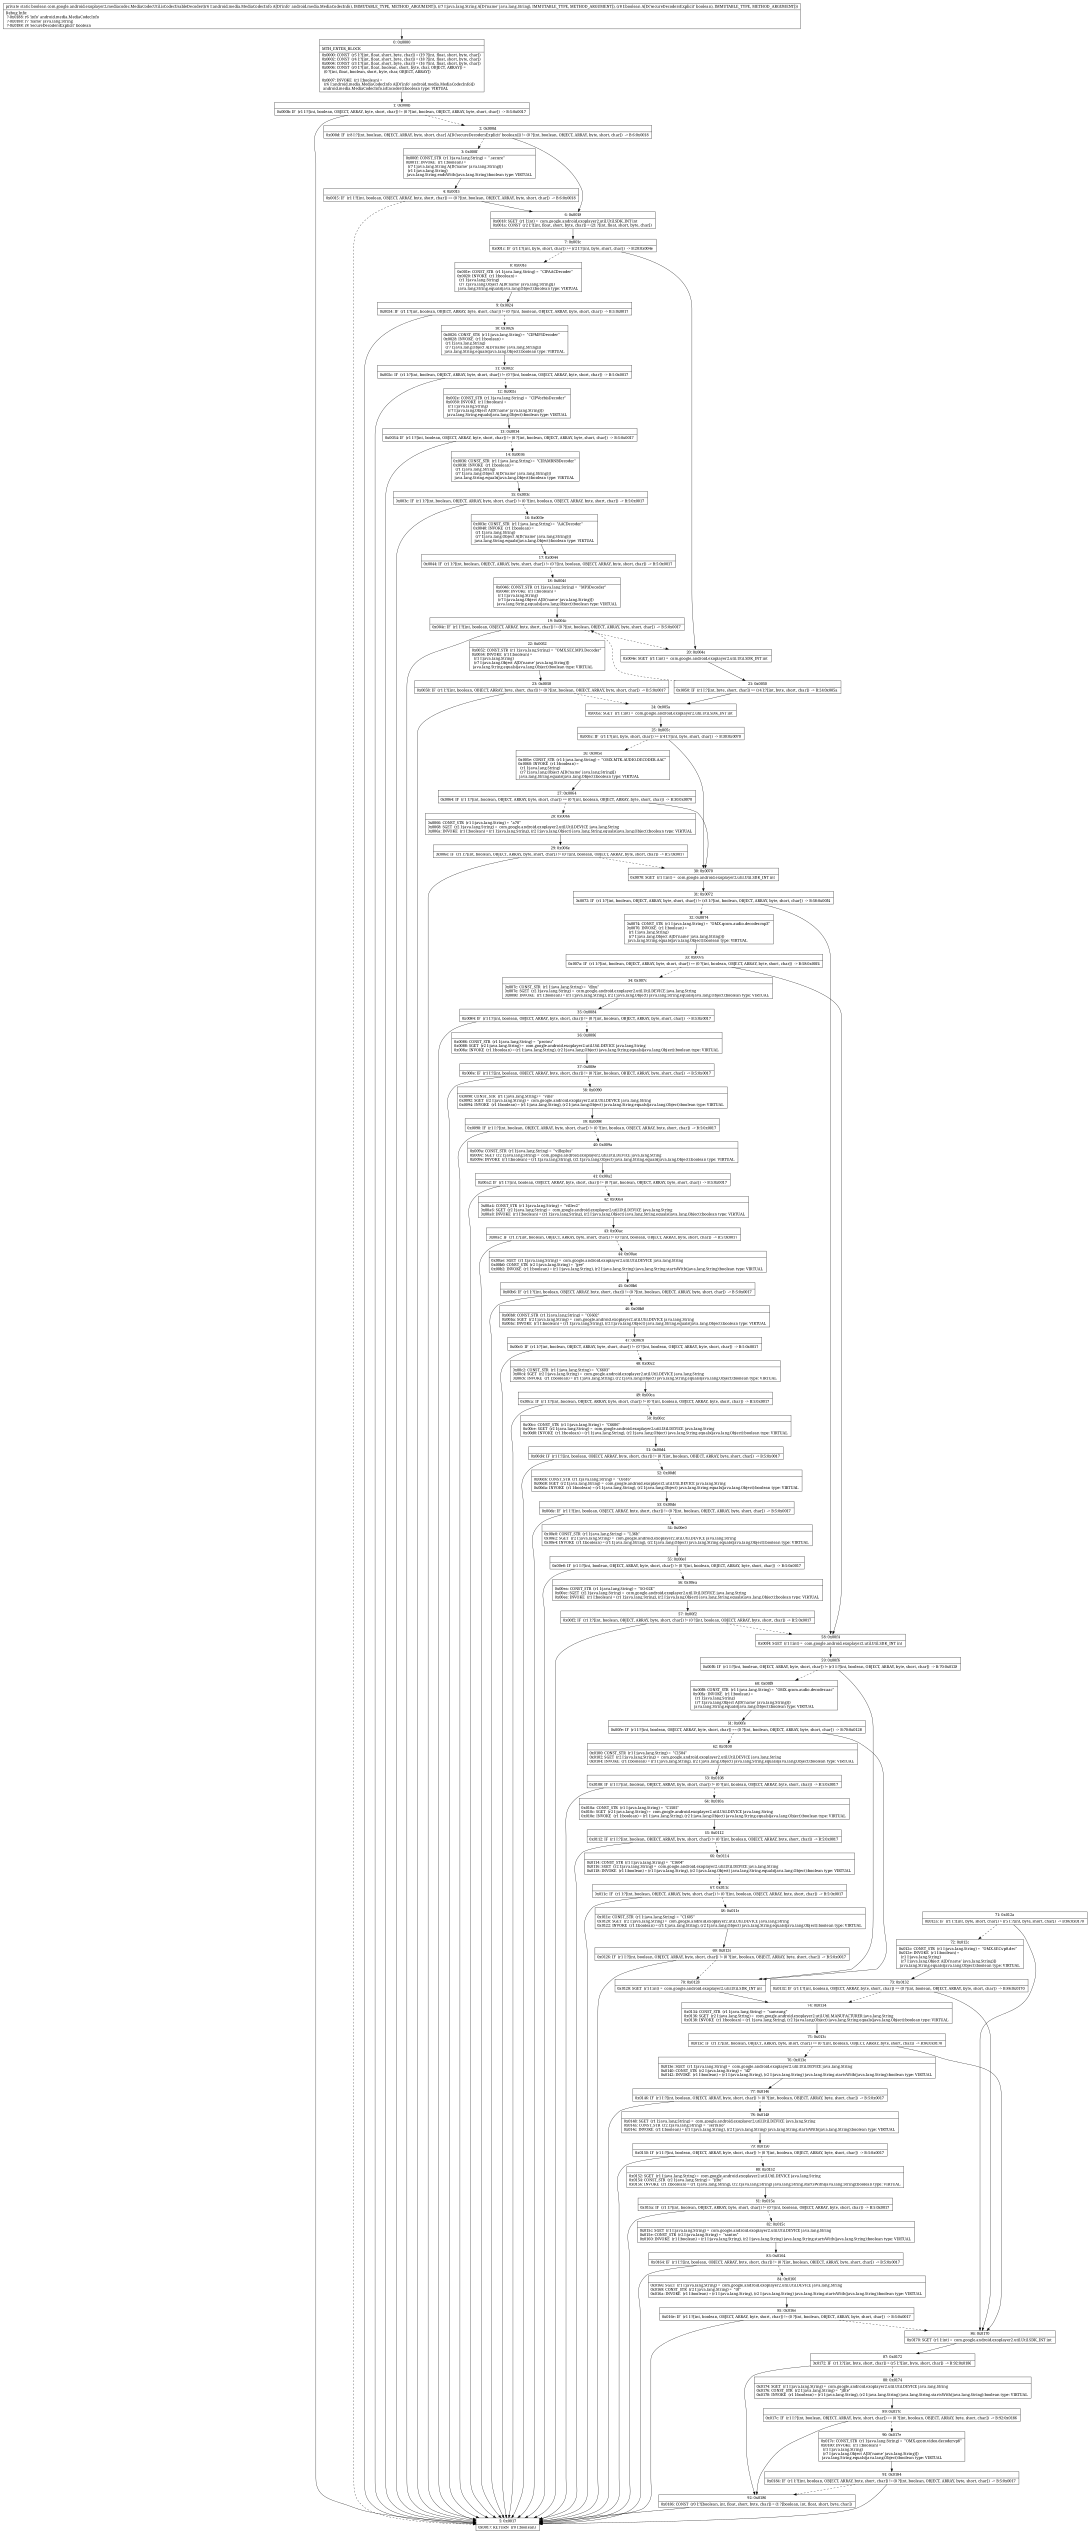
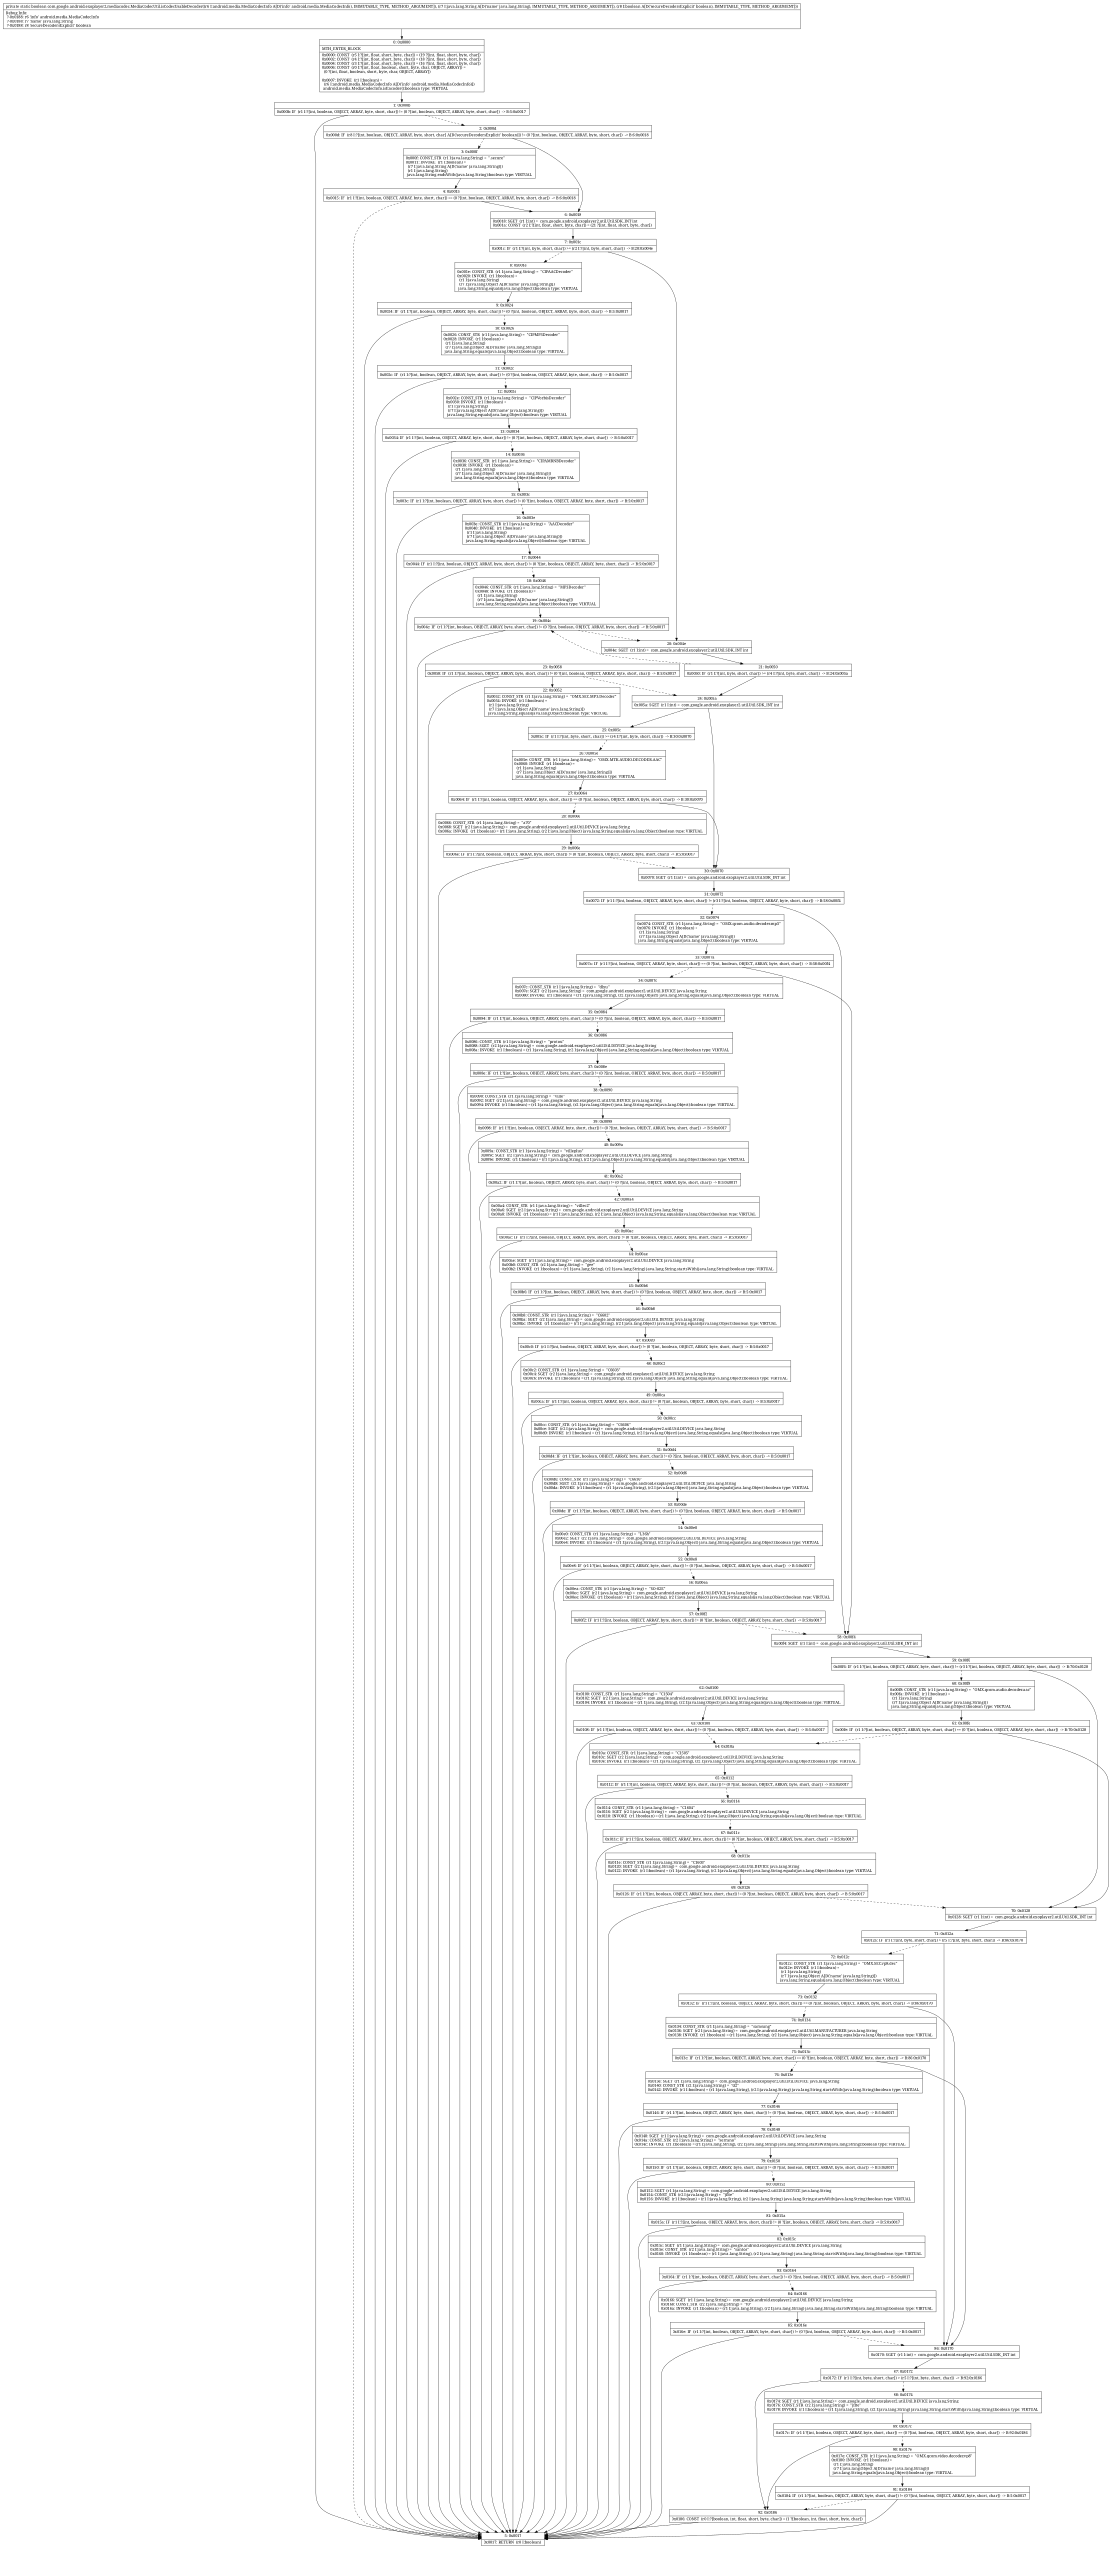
edge "22: 0x0052" -> "23: 0x0058": reversed
edge "25: 0x005c" -> "30: 0x0070": now "24: 0x005a" -> "30: 0x0070"
edge "17: 0x0044" -> "5: 0x0017": added
edge "61: 0x00fe" -> "62: 0x0100": now "61: 0x00fe" -> "64: 0x010a"
edge "70: 0x0128" -> "74: 0x0134": now "70: 0x0128" -> "71: 0x012a"
